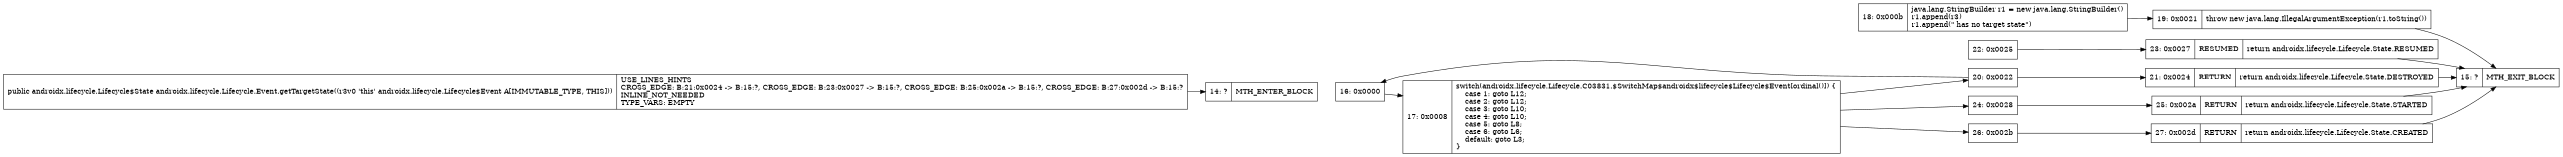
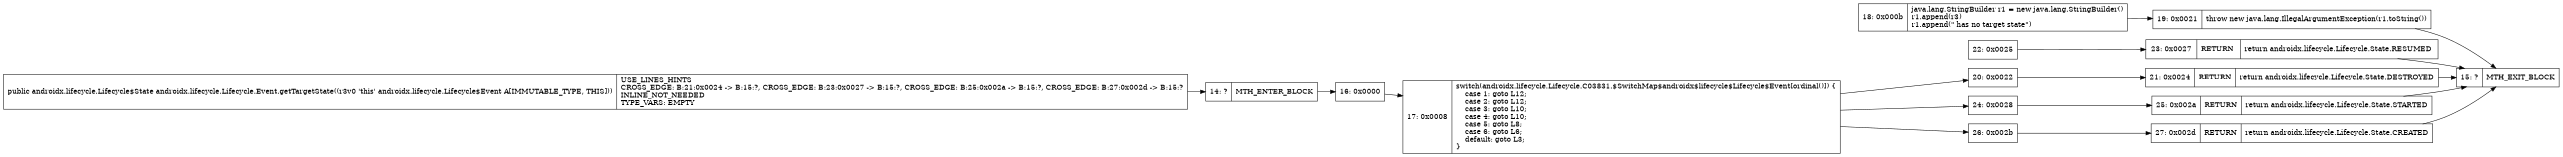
node "23: 0x0027": text "RESUMED" -> "RETURN"
edge "20: 0x0022" -> "16: 0x0000": now "14: ?" -> "16: 0x0000"
